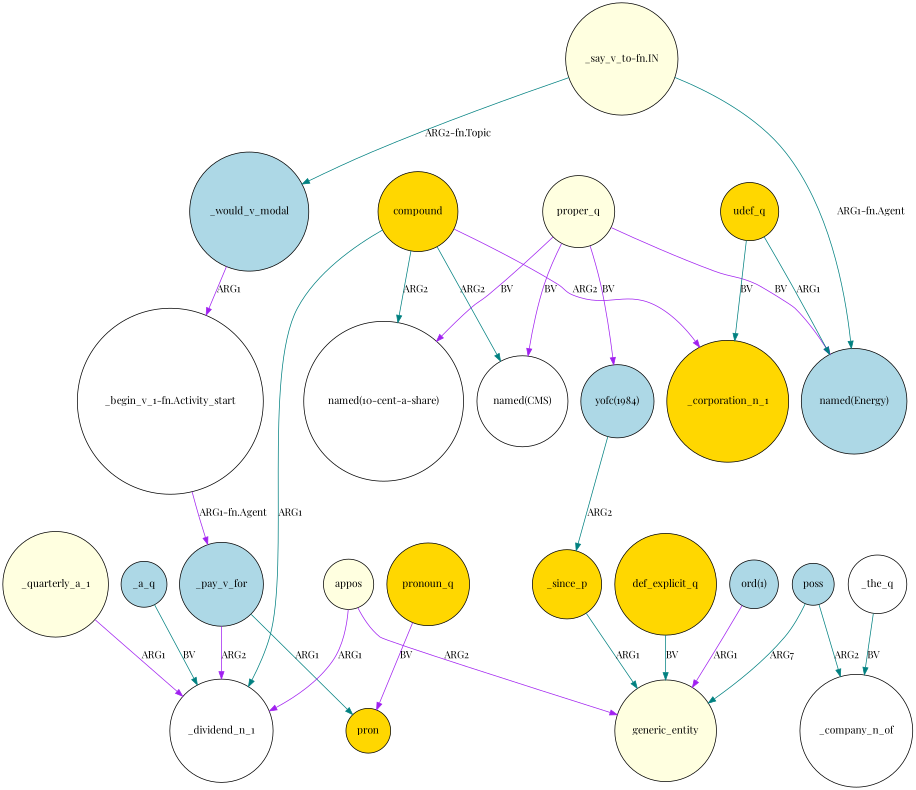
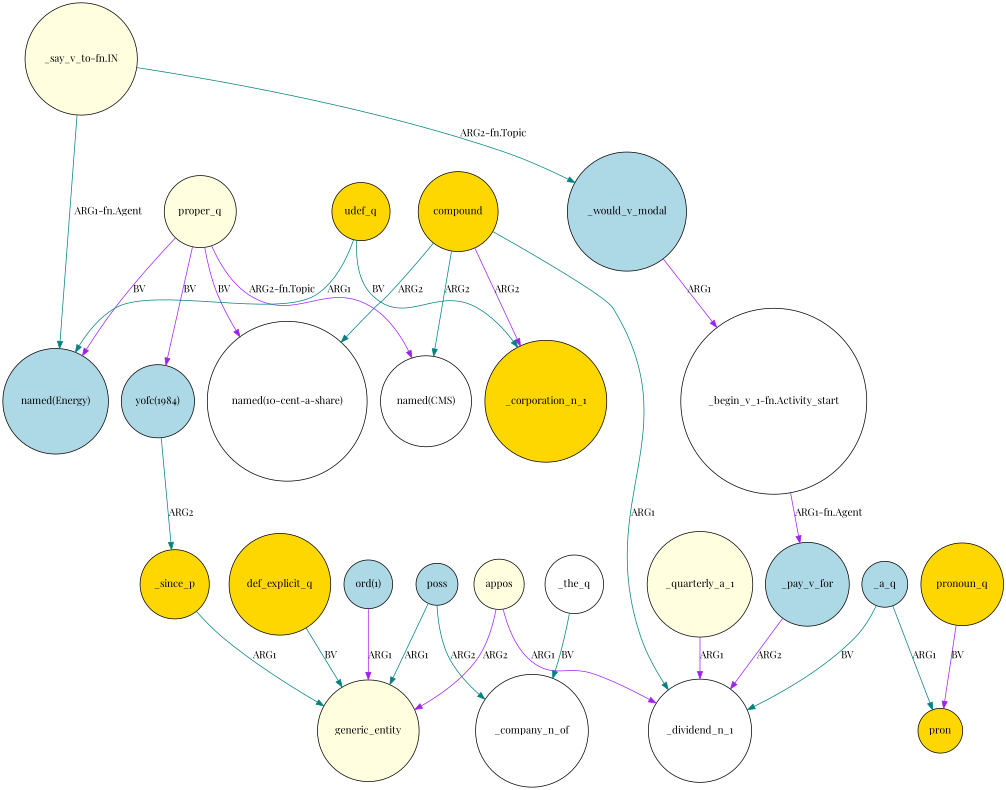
edge "proper_q" -> "named(CMS)": label "BV" -> "ARG2-fn.Topic"
edge "poss" -> "generic_entity": label "ARG7" -> "ARG1"
edge "_pay_v_for" -> "pron": now "_a_q" -> "pron"
